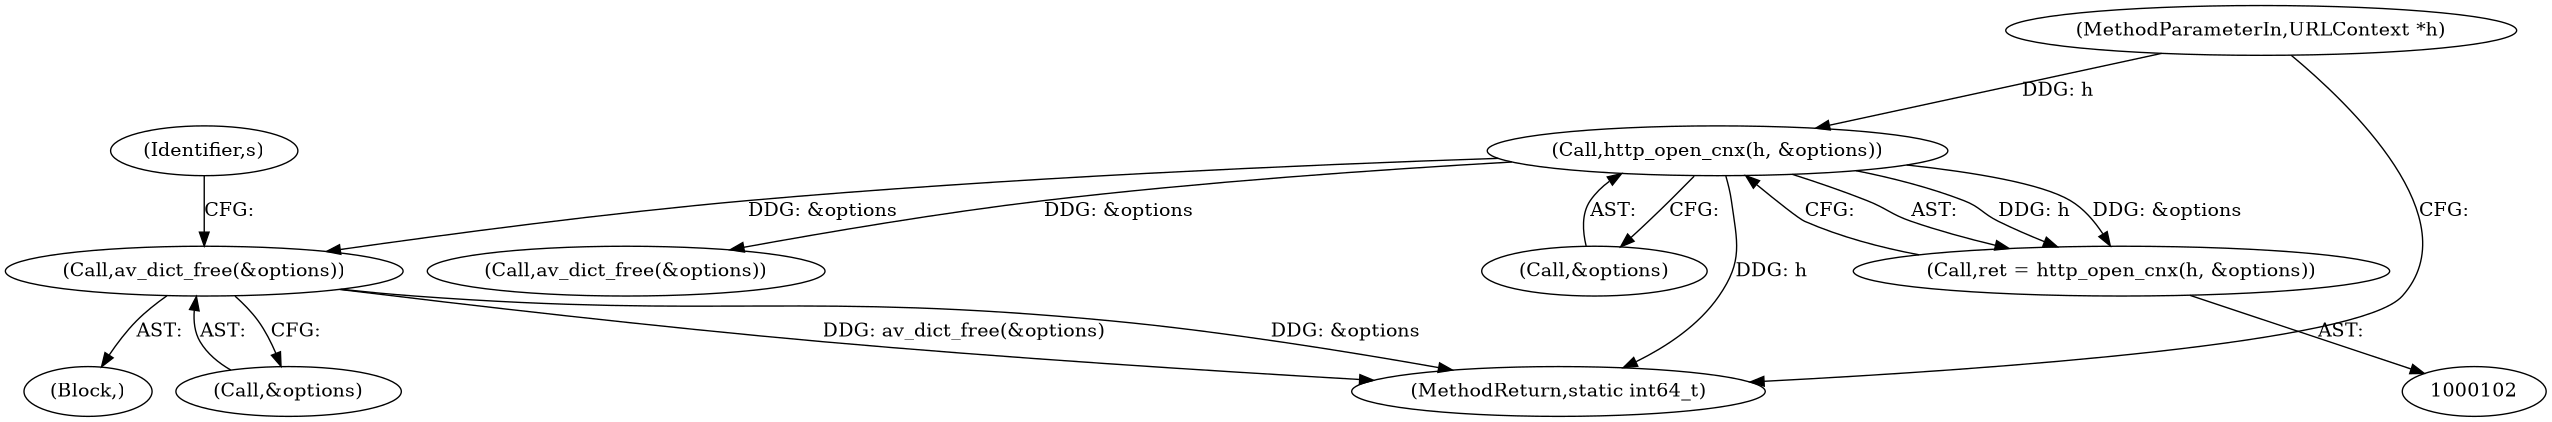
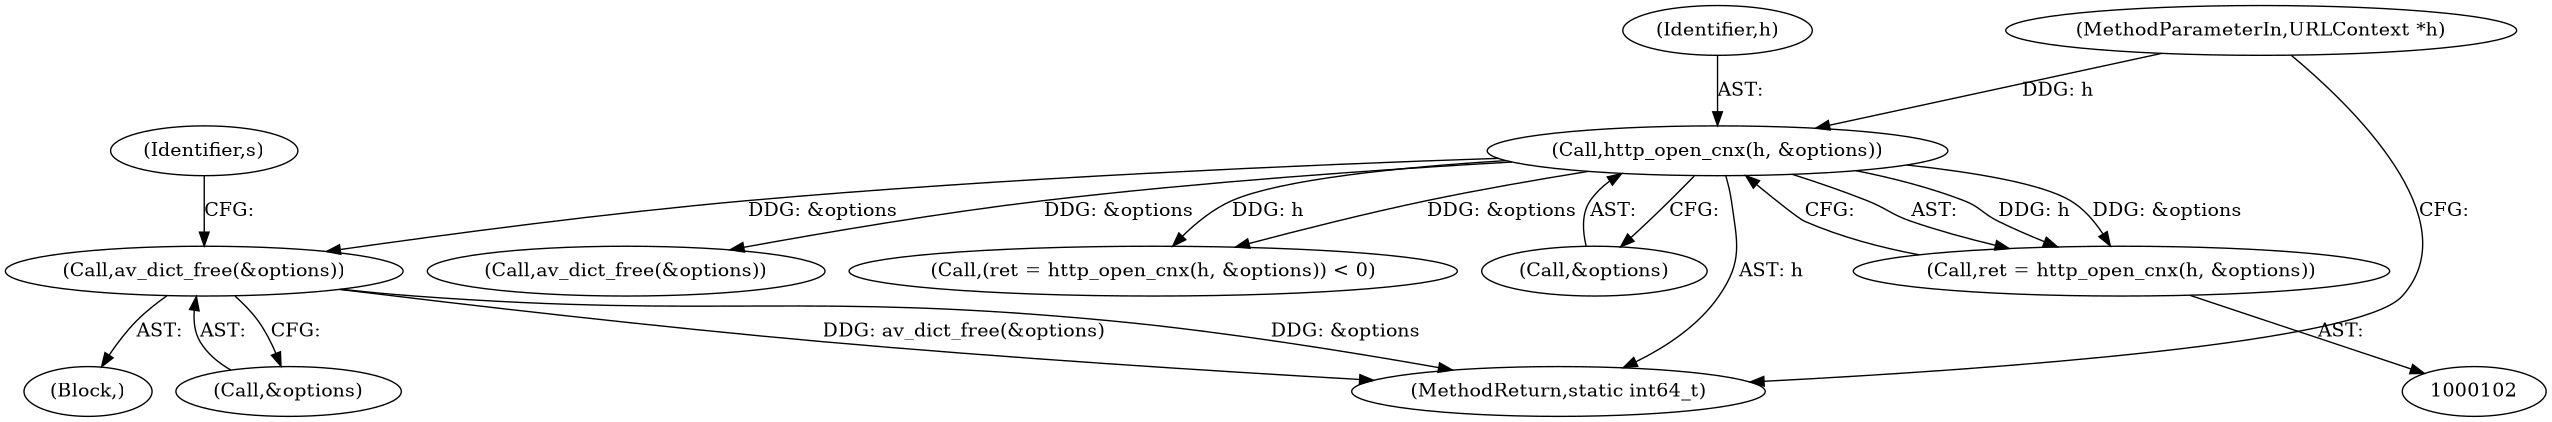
node "(Identifier,h)": added
node "(Call,(ret = http_open_cnx(h, &options)) < 0)": added
edge "(Call,http_open_cnx(h, &options))" -> "(MethodReturn,static int64_t)": label "DDG: h" -> "AST: h"
